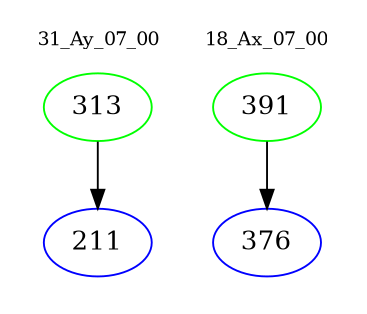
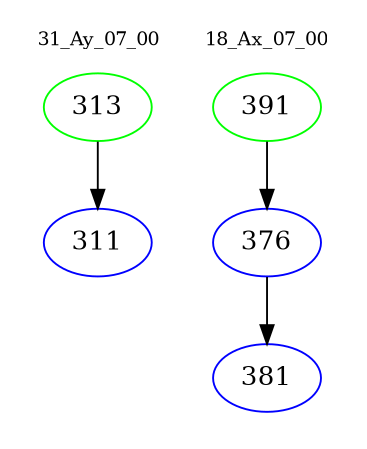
node "211": label "211" -> "311"
node "381": added
